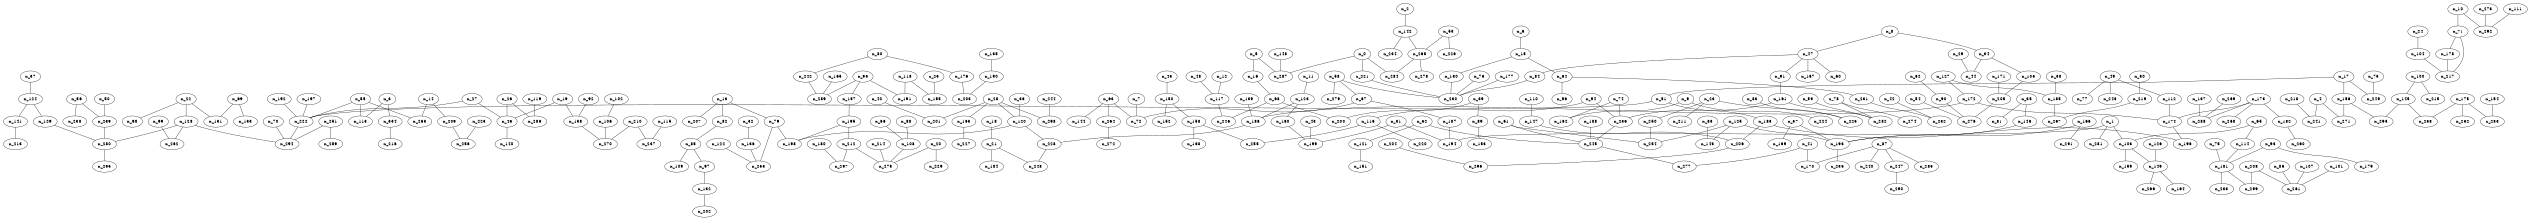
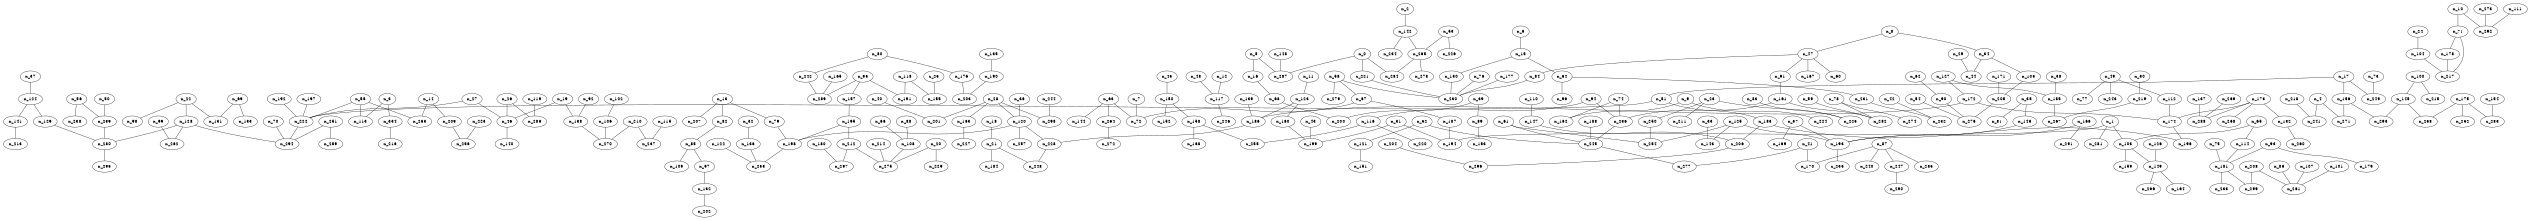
edge "n_68" -- "n_246": removed
edge "n_79" -- "n_253": now "n_198" -- "n_253"
node "n_257": added
